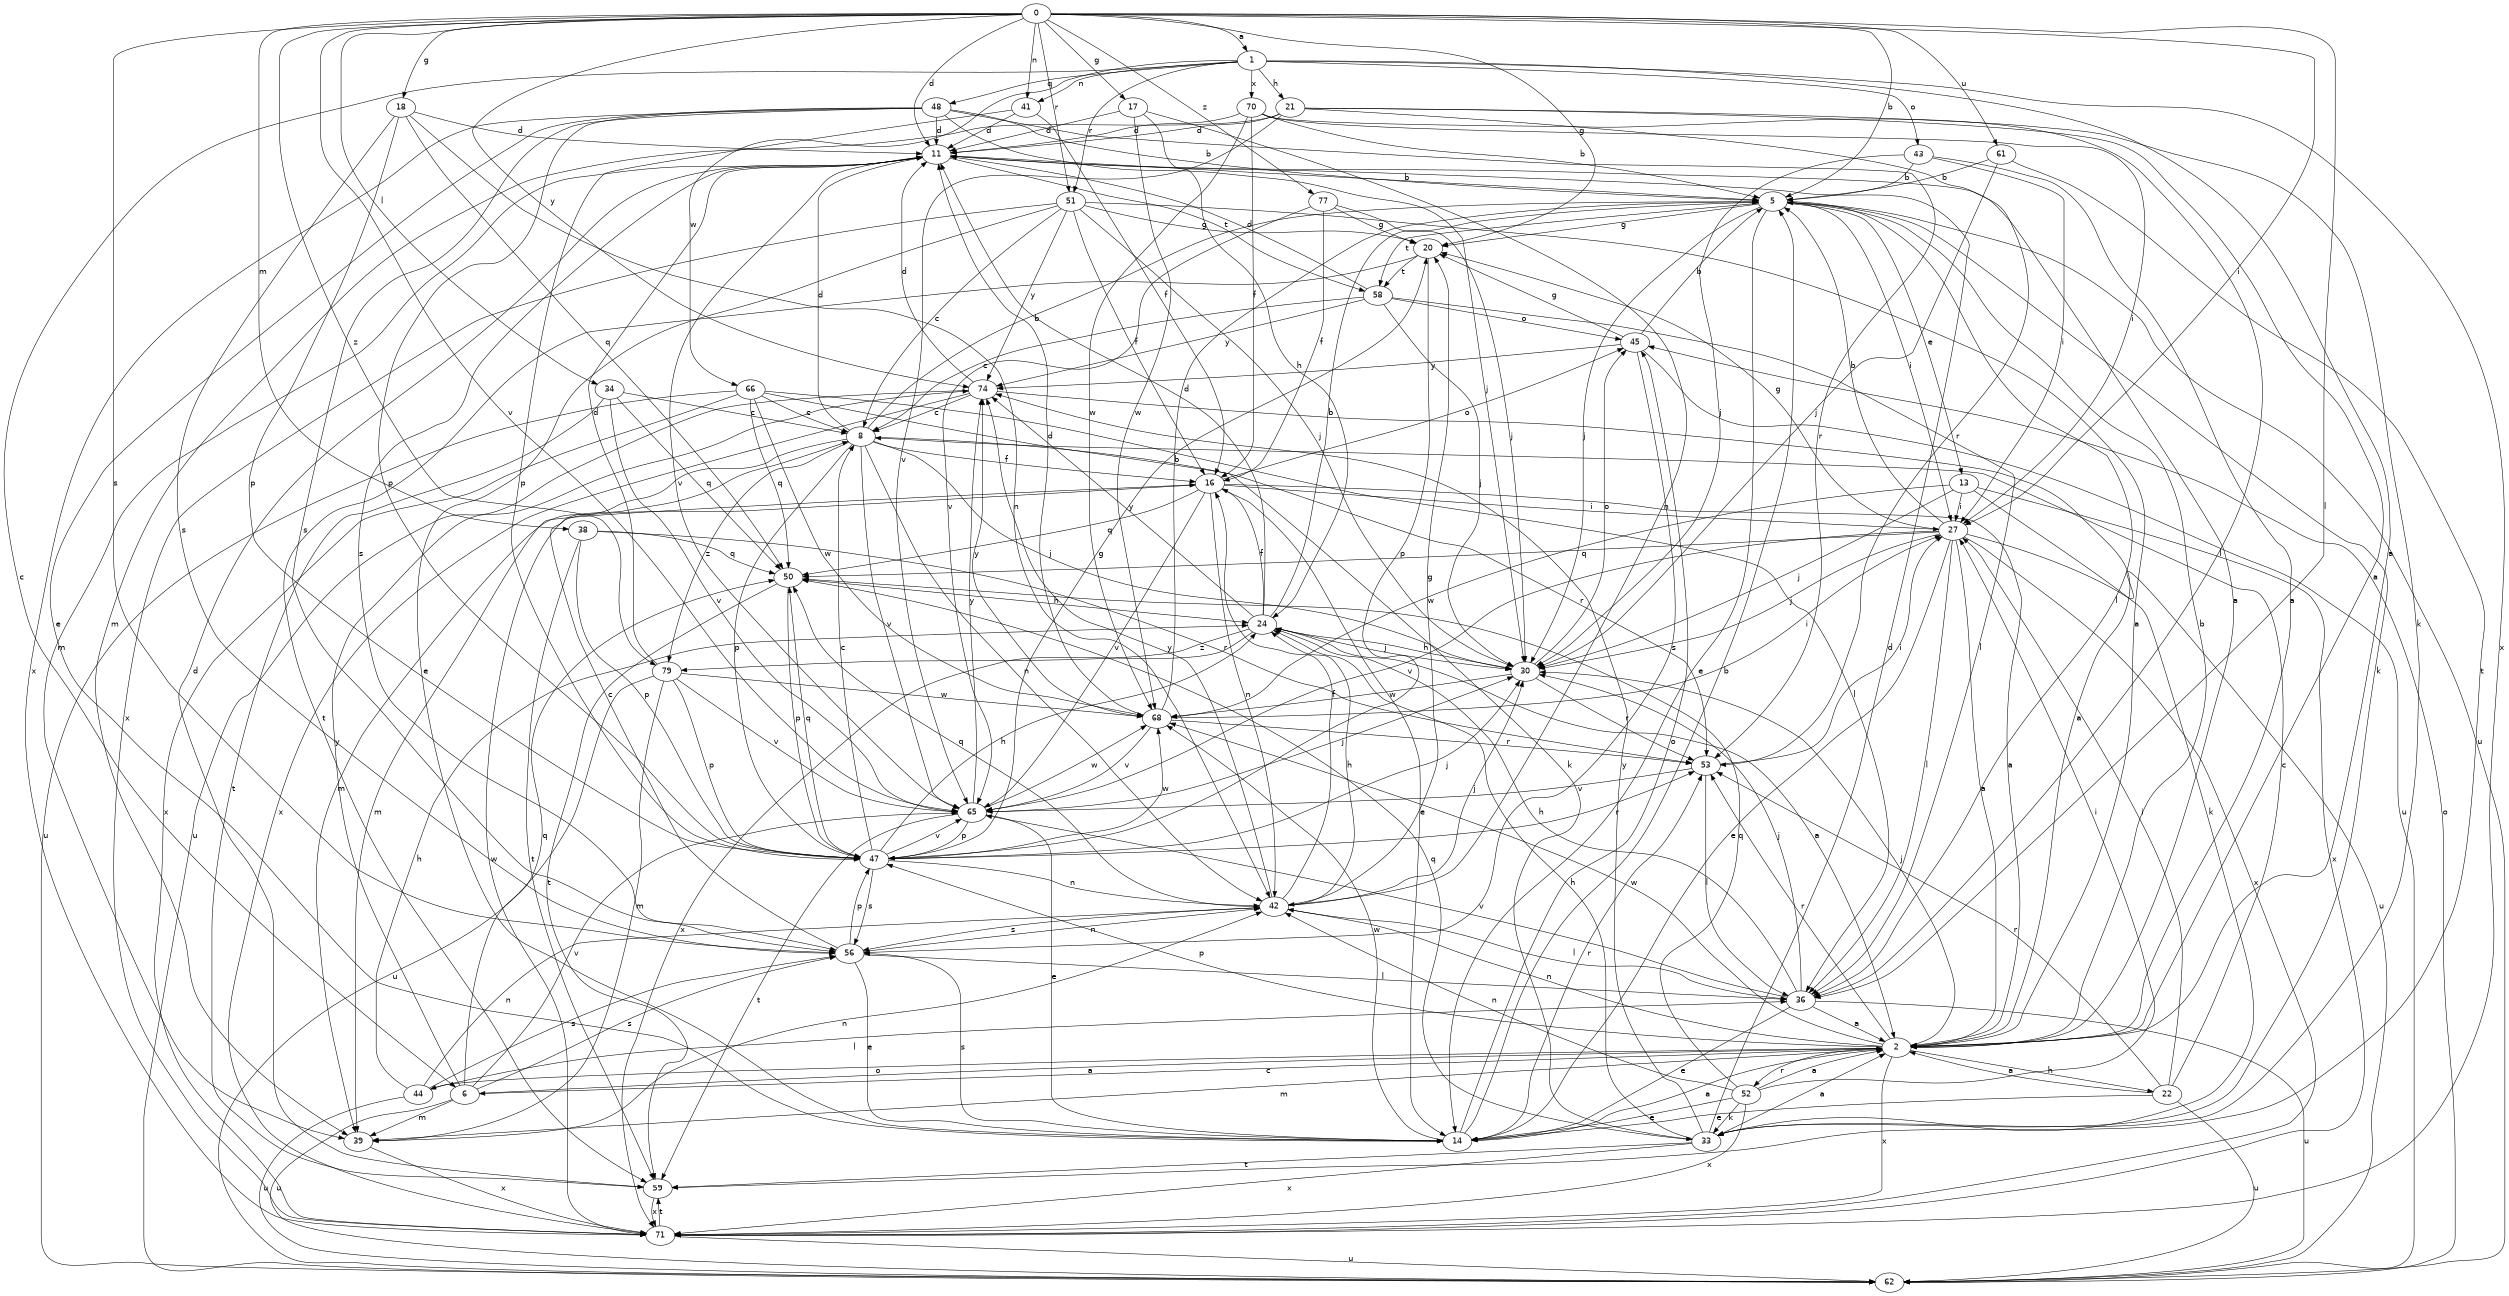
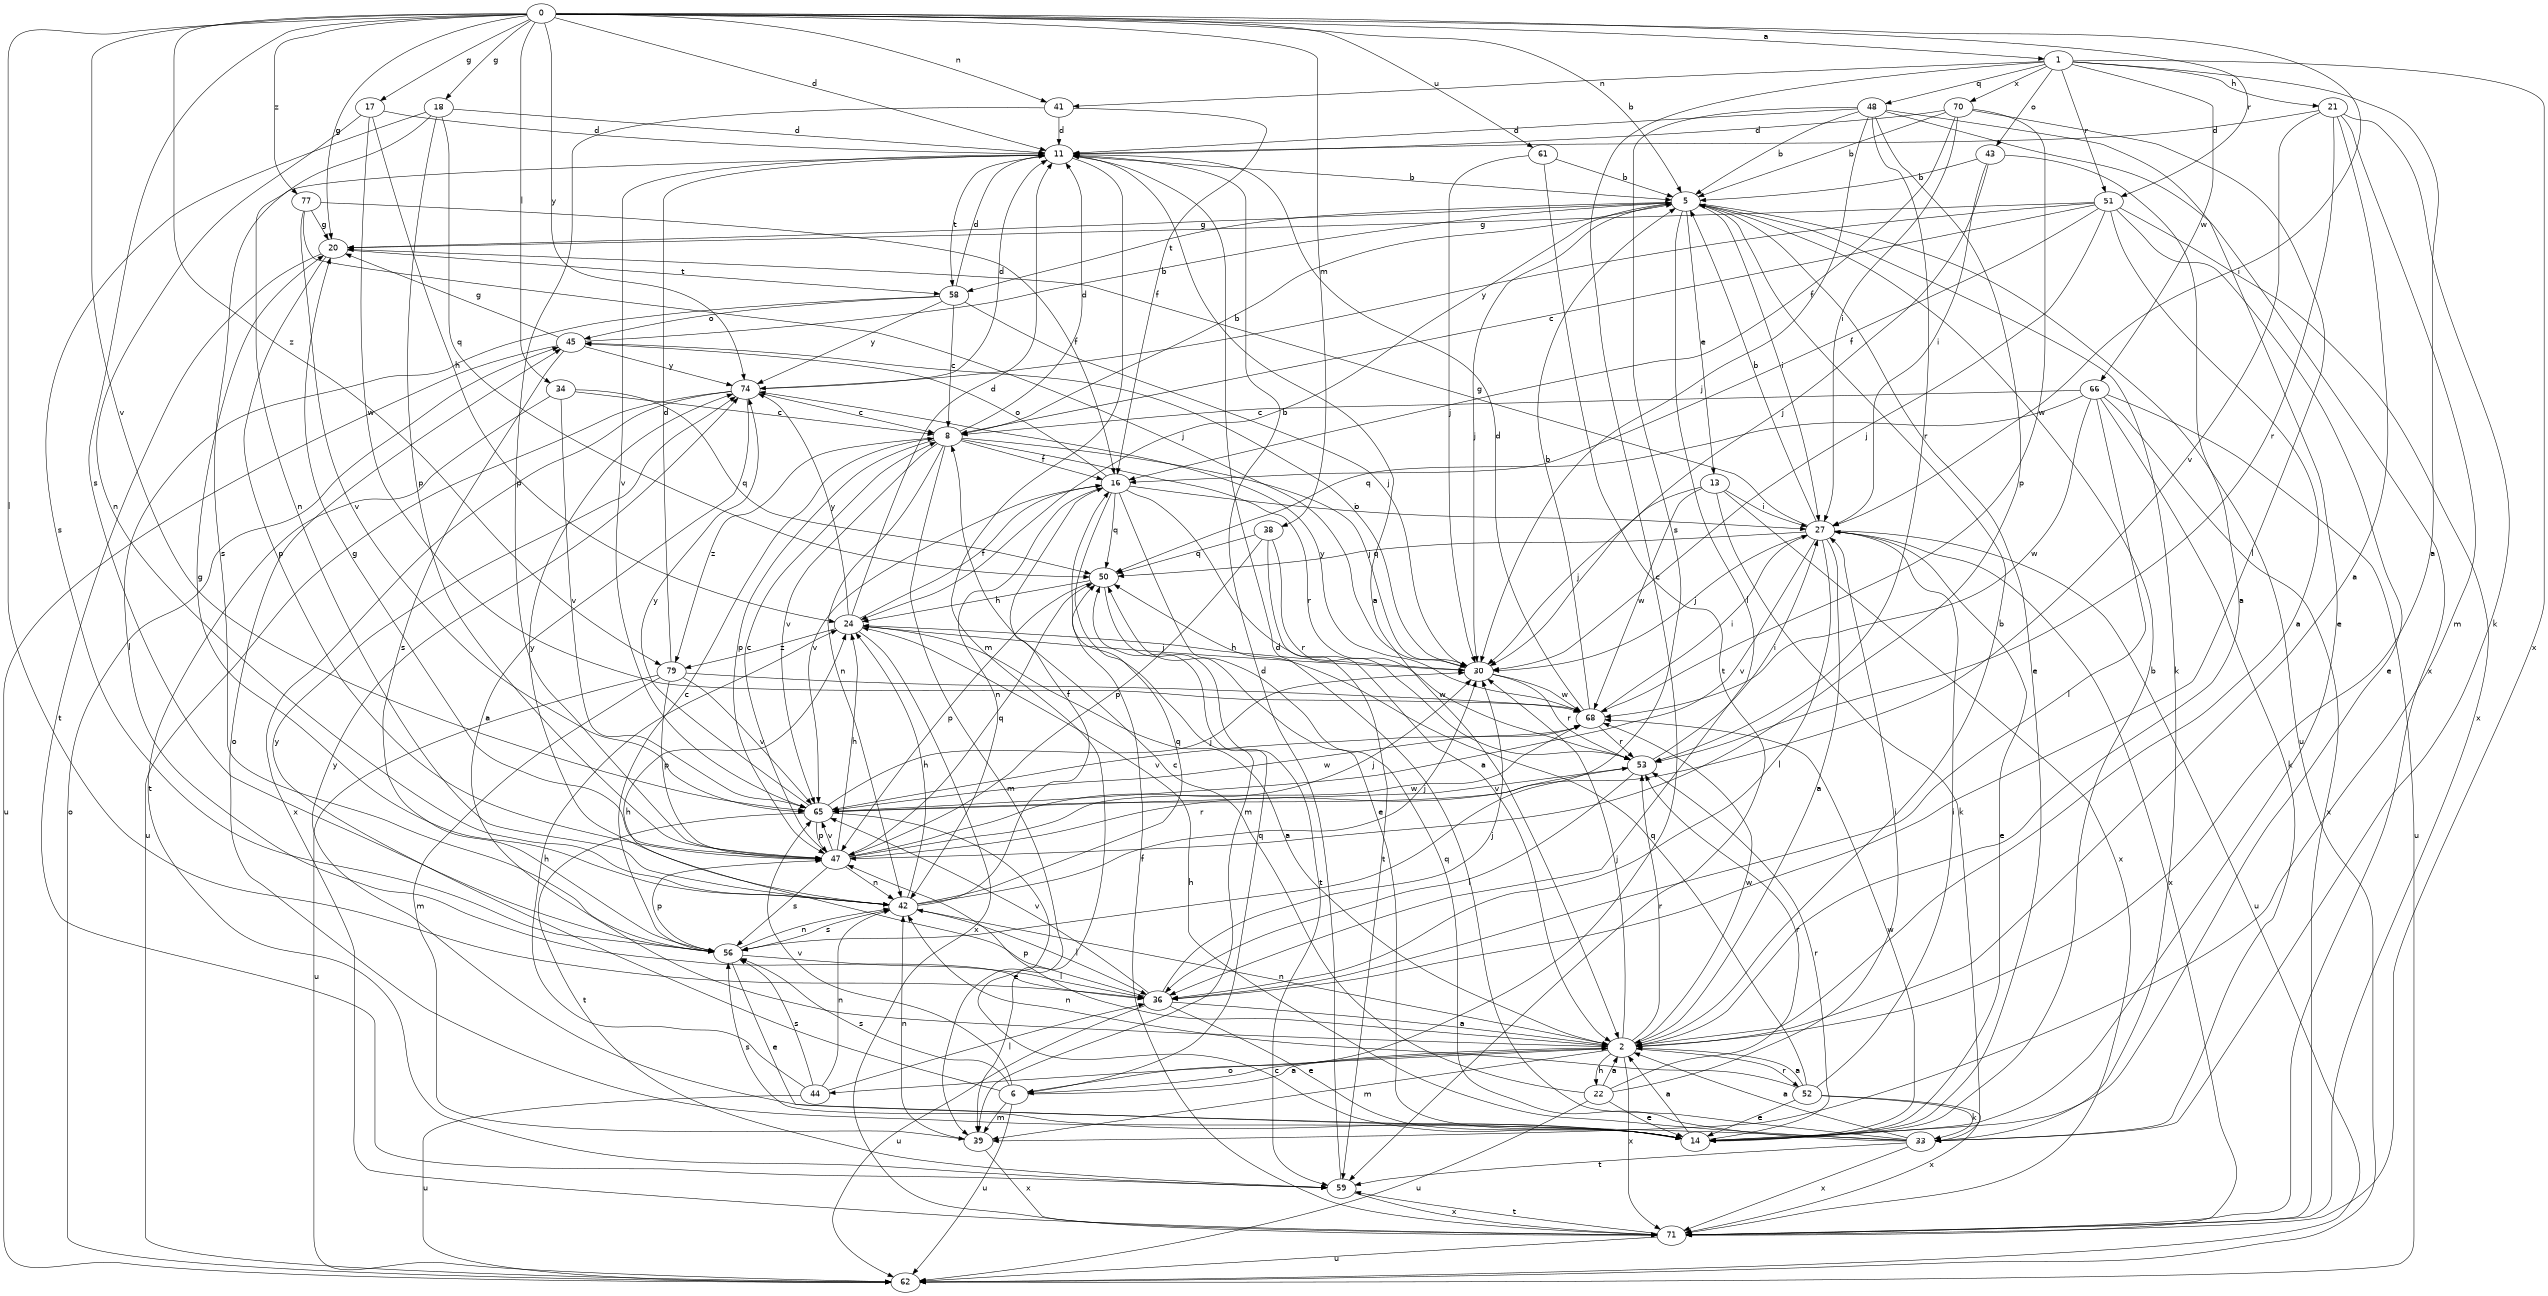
edge "24" -> "5": reversed
edge "71" -> "16": label "w" -> "f"
